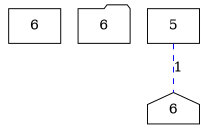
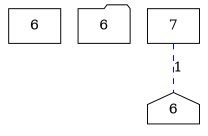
node "5": label "5" -> "7"
